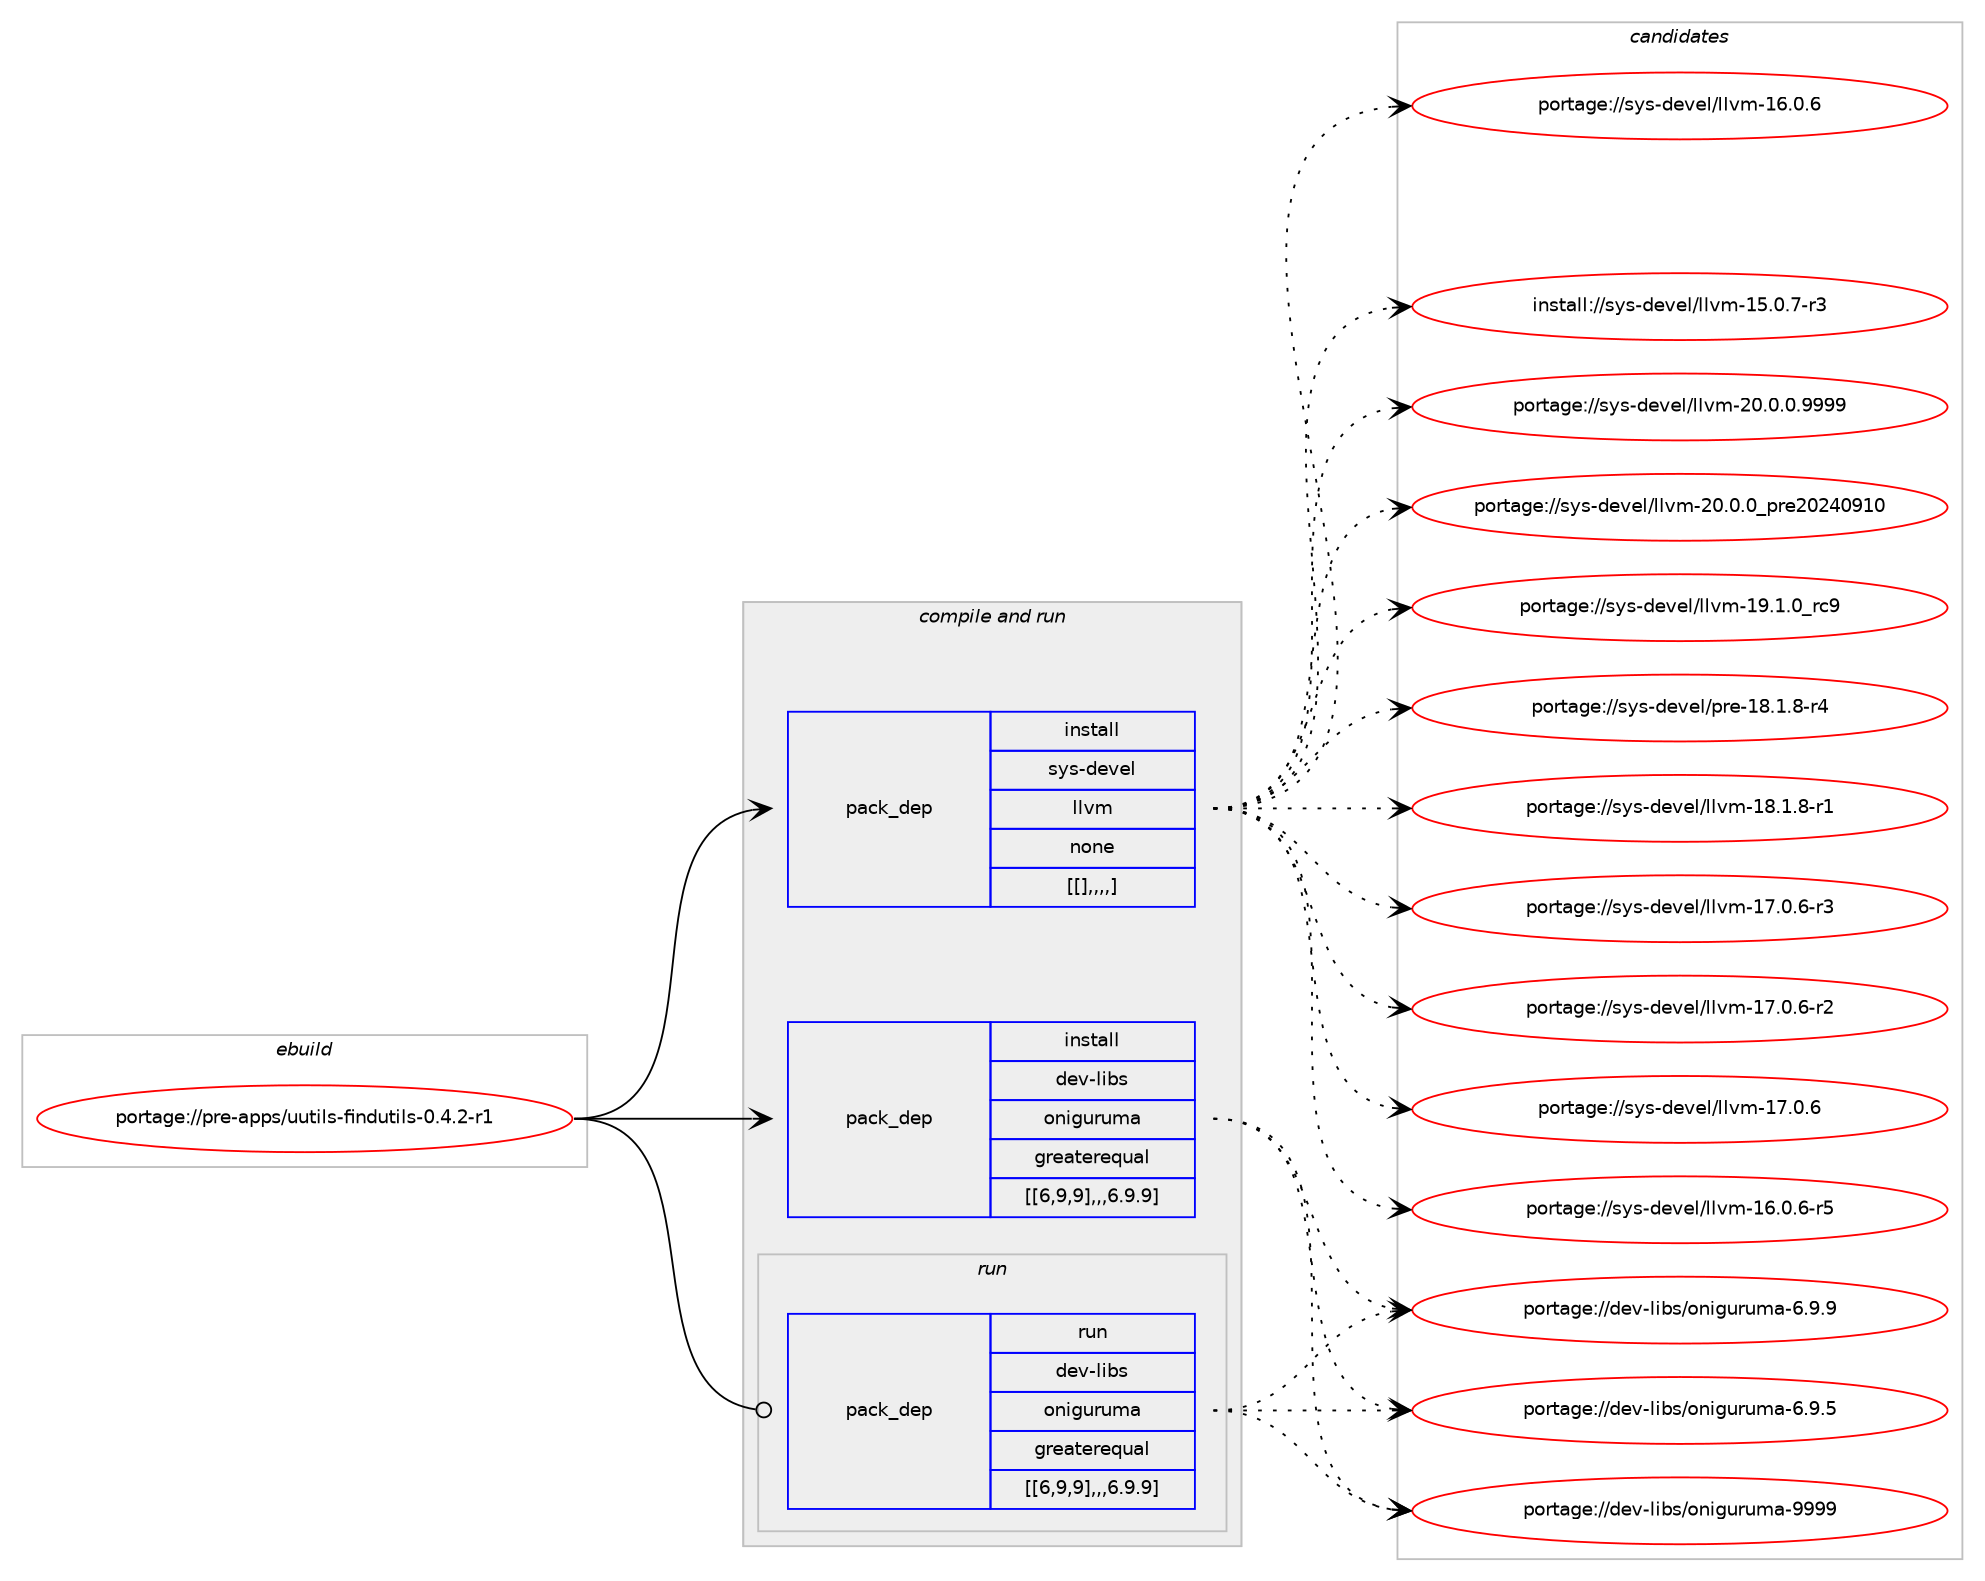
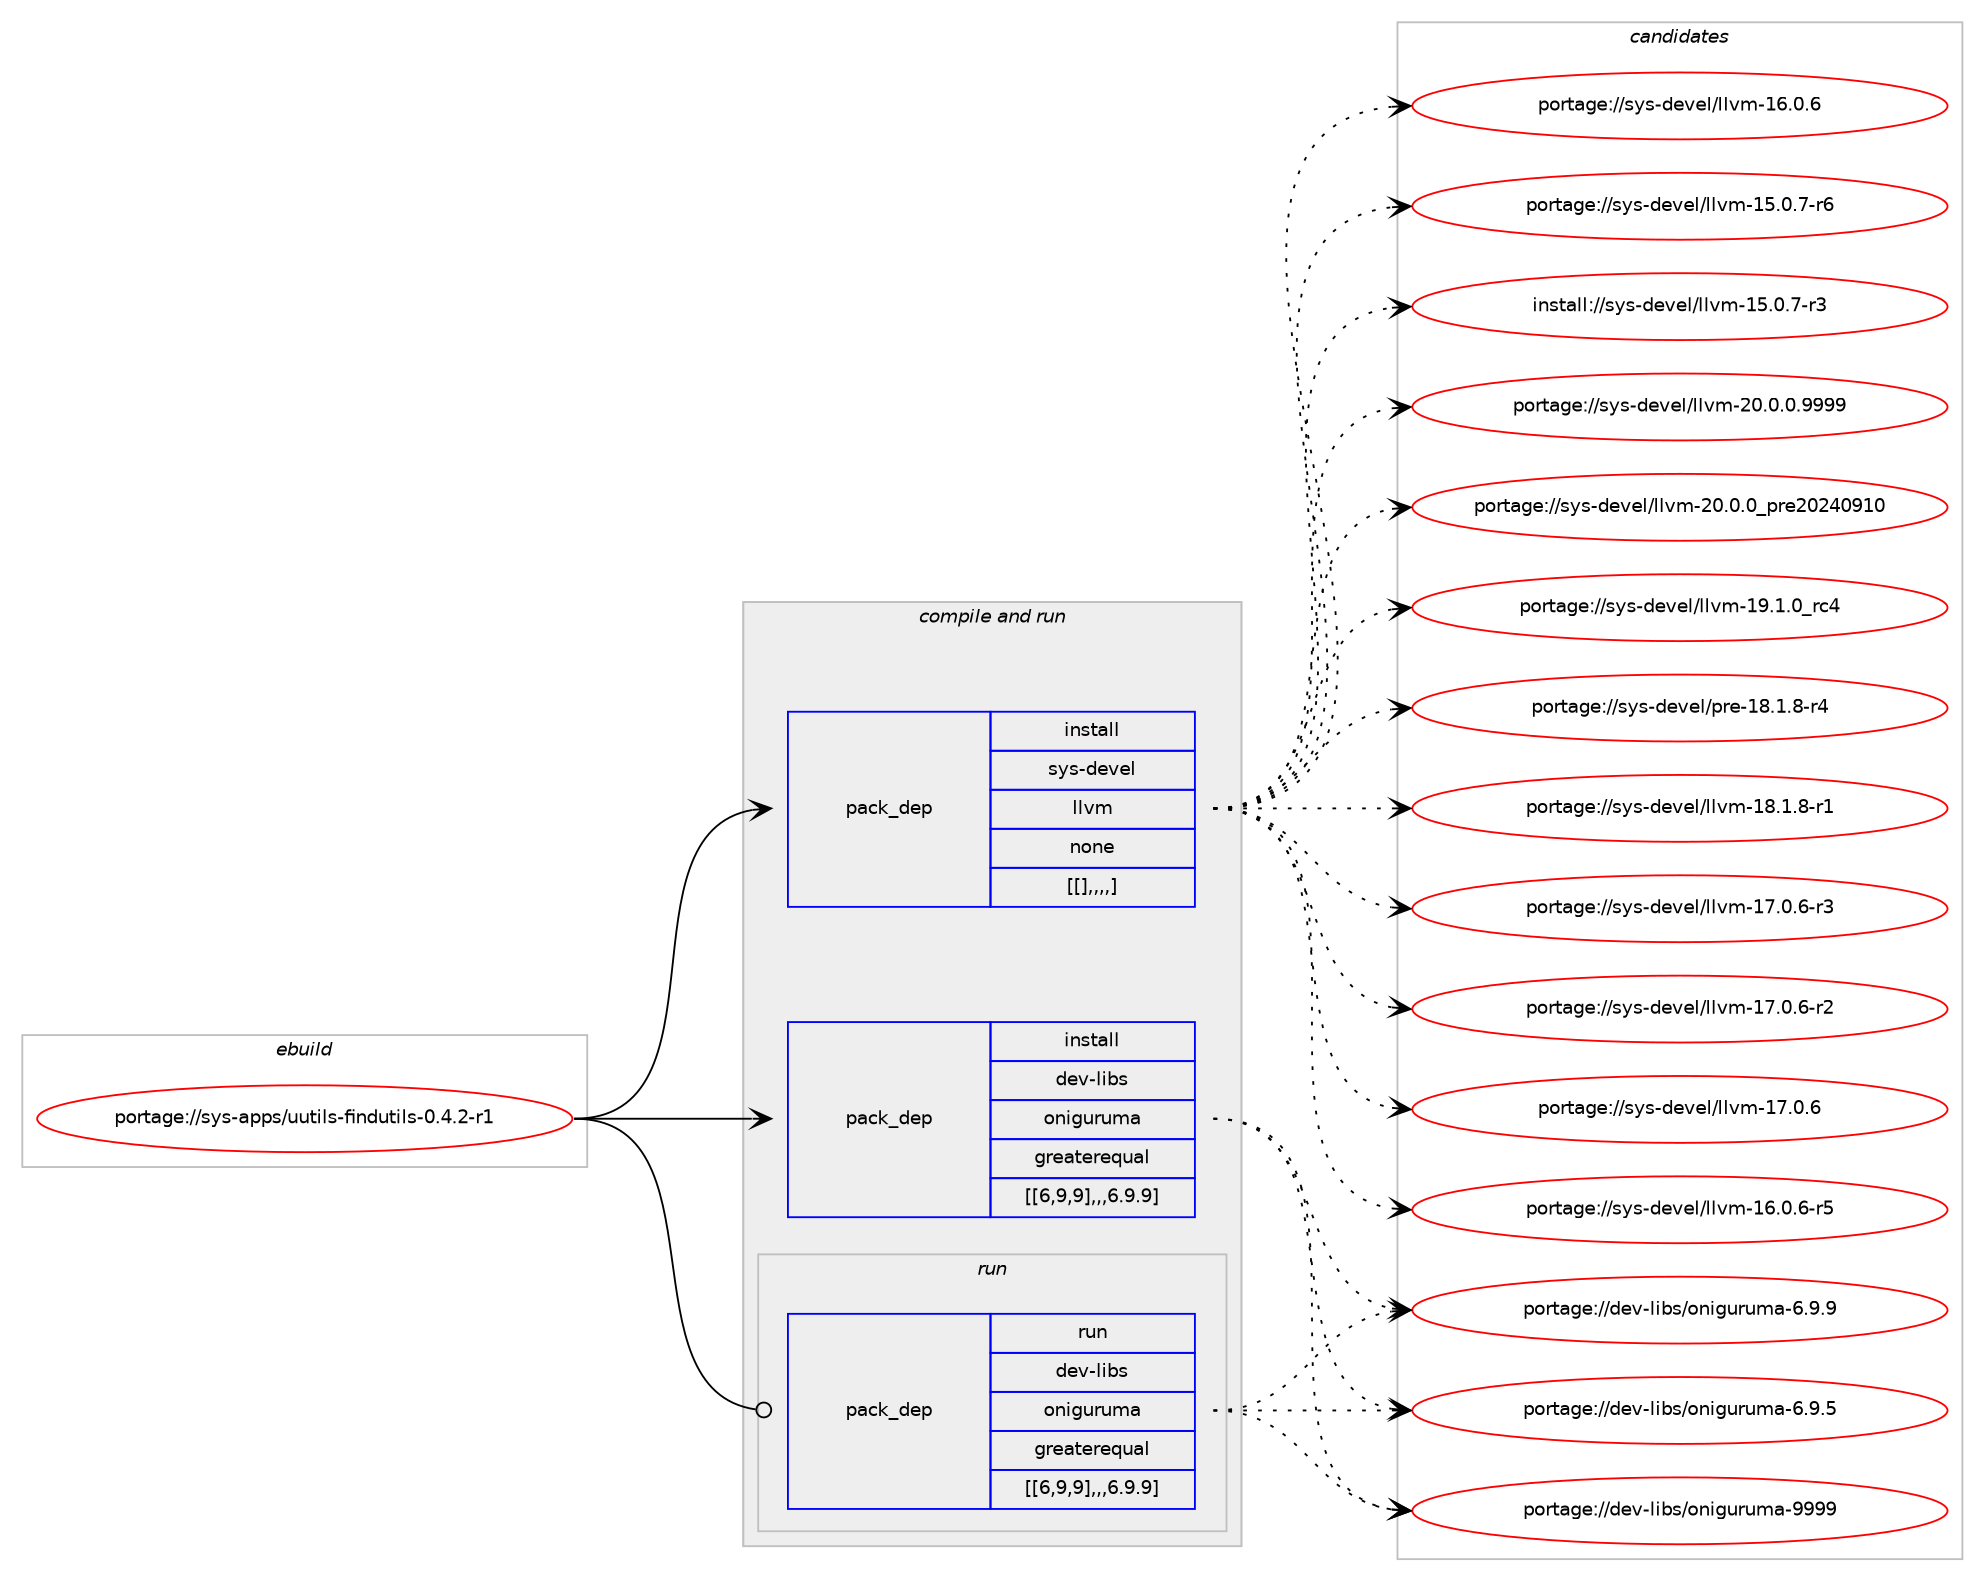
node "portage://sys-devel/llvm-15.0.7-r6": added
node "portage://sys-devel/llvm-19.1.0_rc9": label "portage://sys-devel/llvm-19.1.0_rc9" -> "portage://sys-devel/llvm-19.1.0_rc4"
node "portage://pre-apps/uutils-findutils-0.4.2-r1": label "portage://pre-apps/uutils-findutils-0.4.2-r1" -> "portage://sys-apps/uutils-findutils-0.4.2-r1"
